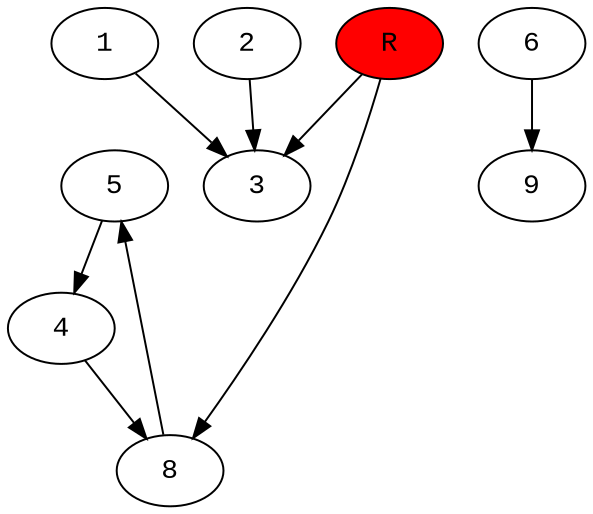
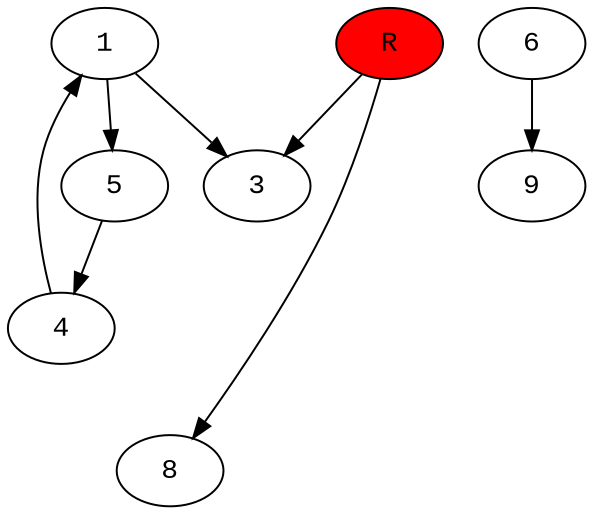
node "2": removed
edge "8" -> "5": now "1" -> "5"
edge "4" -> "8": now "4" -> "1"
